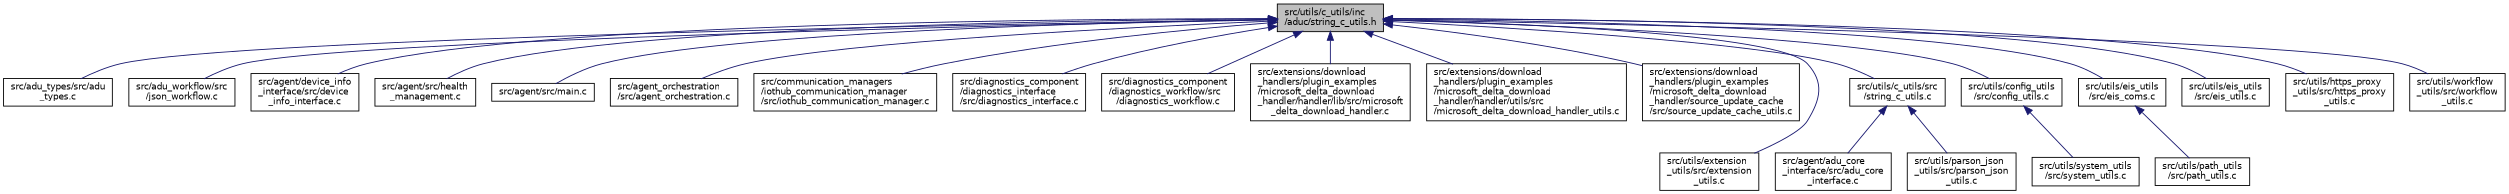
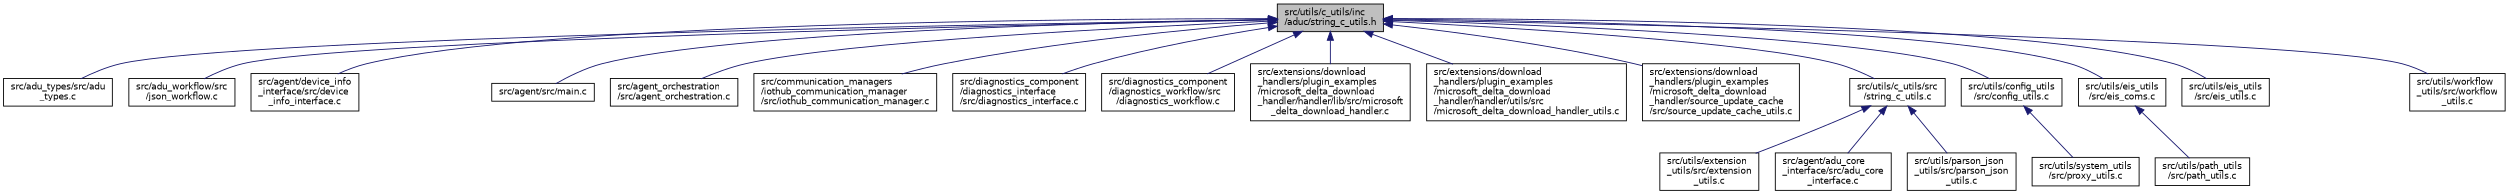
edge "src/utils/extension _utils/src/extension _utils.c" -> "src/utils/c_utils/inc /aduc/string_c_utils.h": now "src/utils/extension _utils/src/extension _utils.c" -> "src/utils/c_utils/src /string_c_utils.c"
node "src/agent/src/health _management.c": removed
node "src/utils/https_proxy _utils/src/https_proxy _utils.c": removed
node "src/utils/system_utils /src/system_utils.c": label "src/utils/system_utils /src/system_utils.c" -> "src/utils/system_utils /src/proxy_utils.c"
